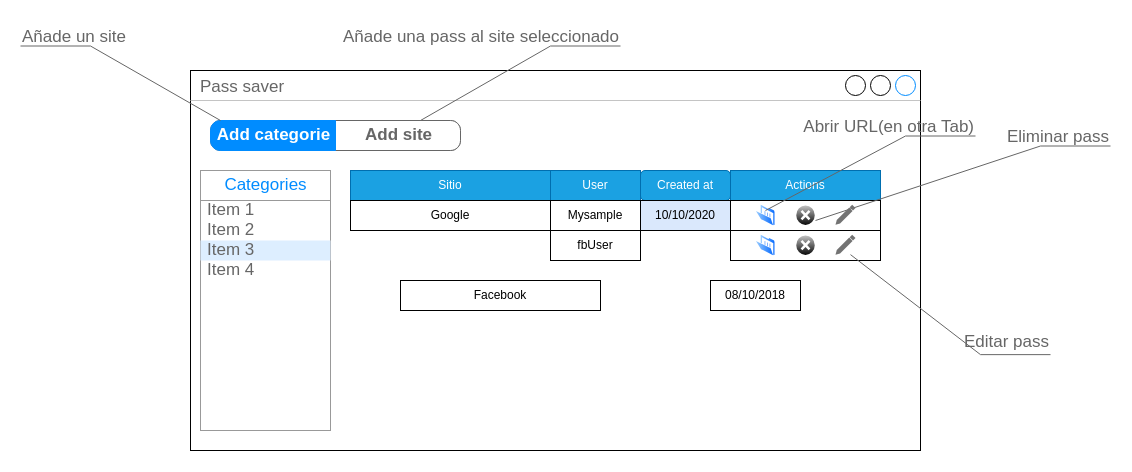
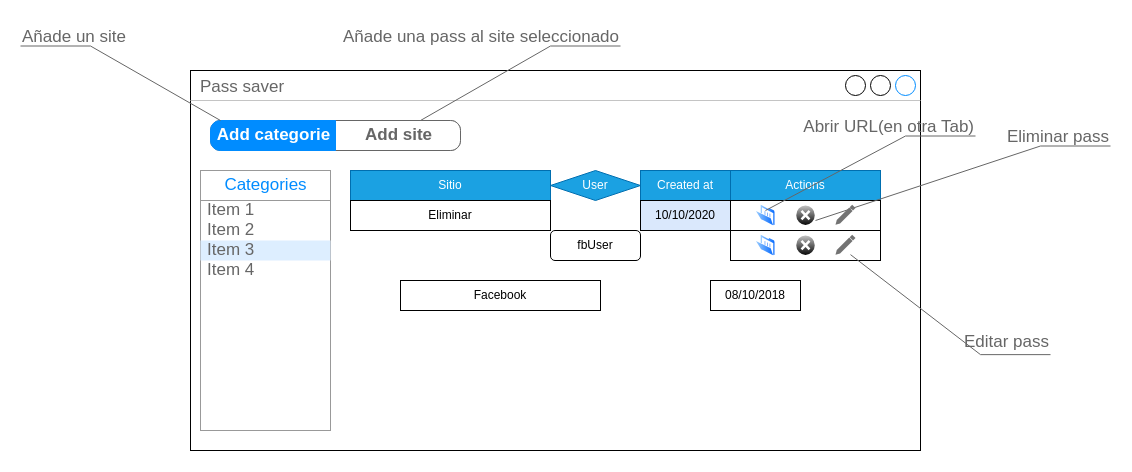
node "User": shape rectangle -> diamond
node "Created at": shape rounded rectangle -> rectangle
node "Google": label "Google" -> "Eliminar"
node "Mysample": removed
node "fbUser": shape rectangle -> rounded rectangle
